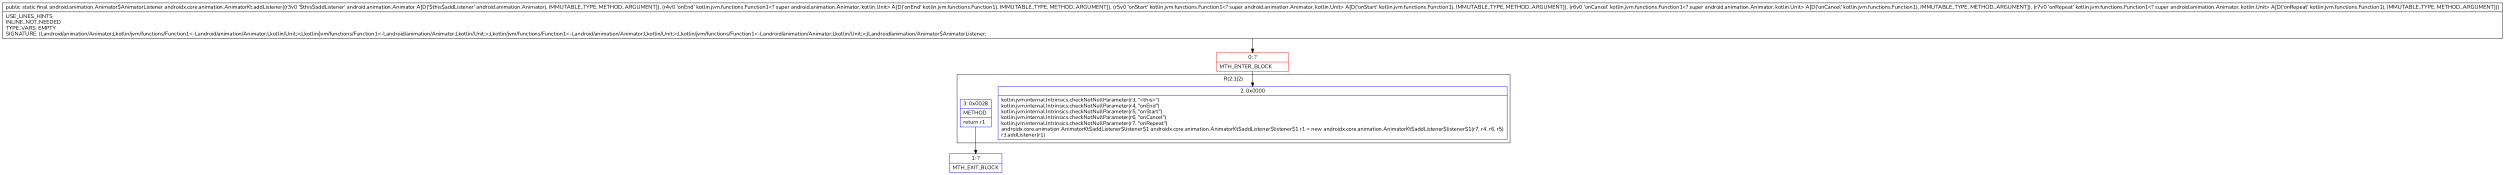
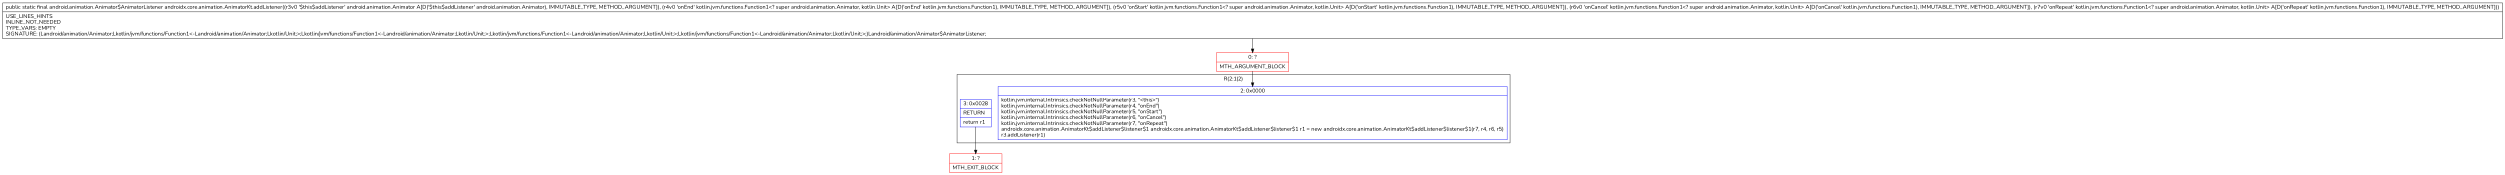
node "0: ?": text "MTH_ENTER_BLOCK" -> "MTH_ARGUMENT_BLOCK"
node "3: 0x0028": text "METHOD" -> "RETURN"
node "1: ?": color blue -> red
